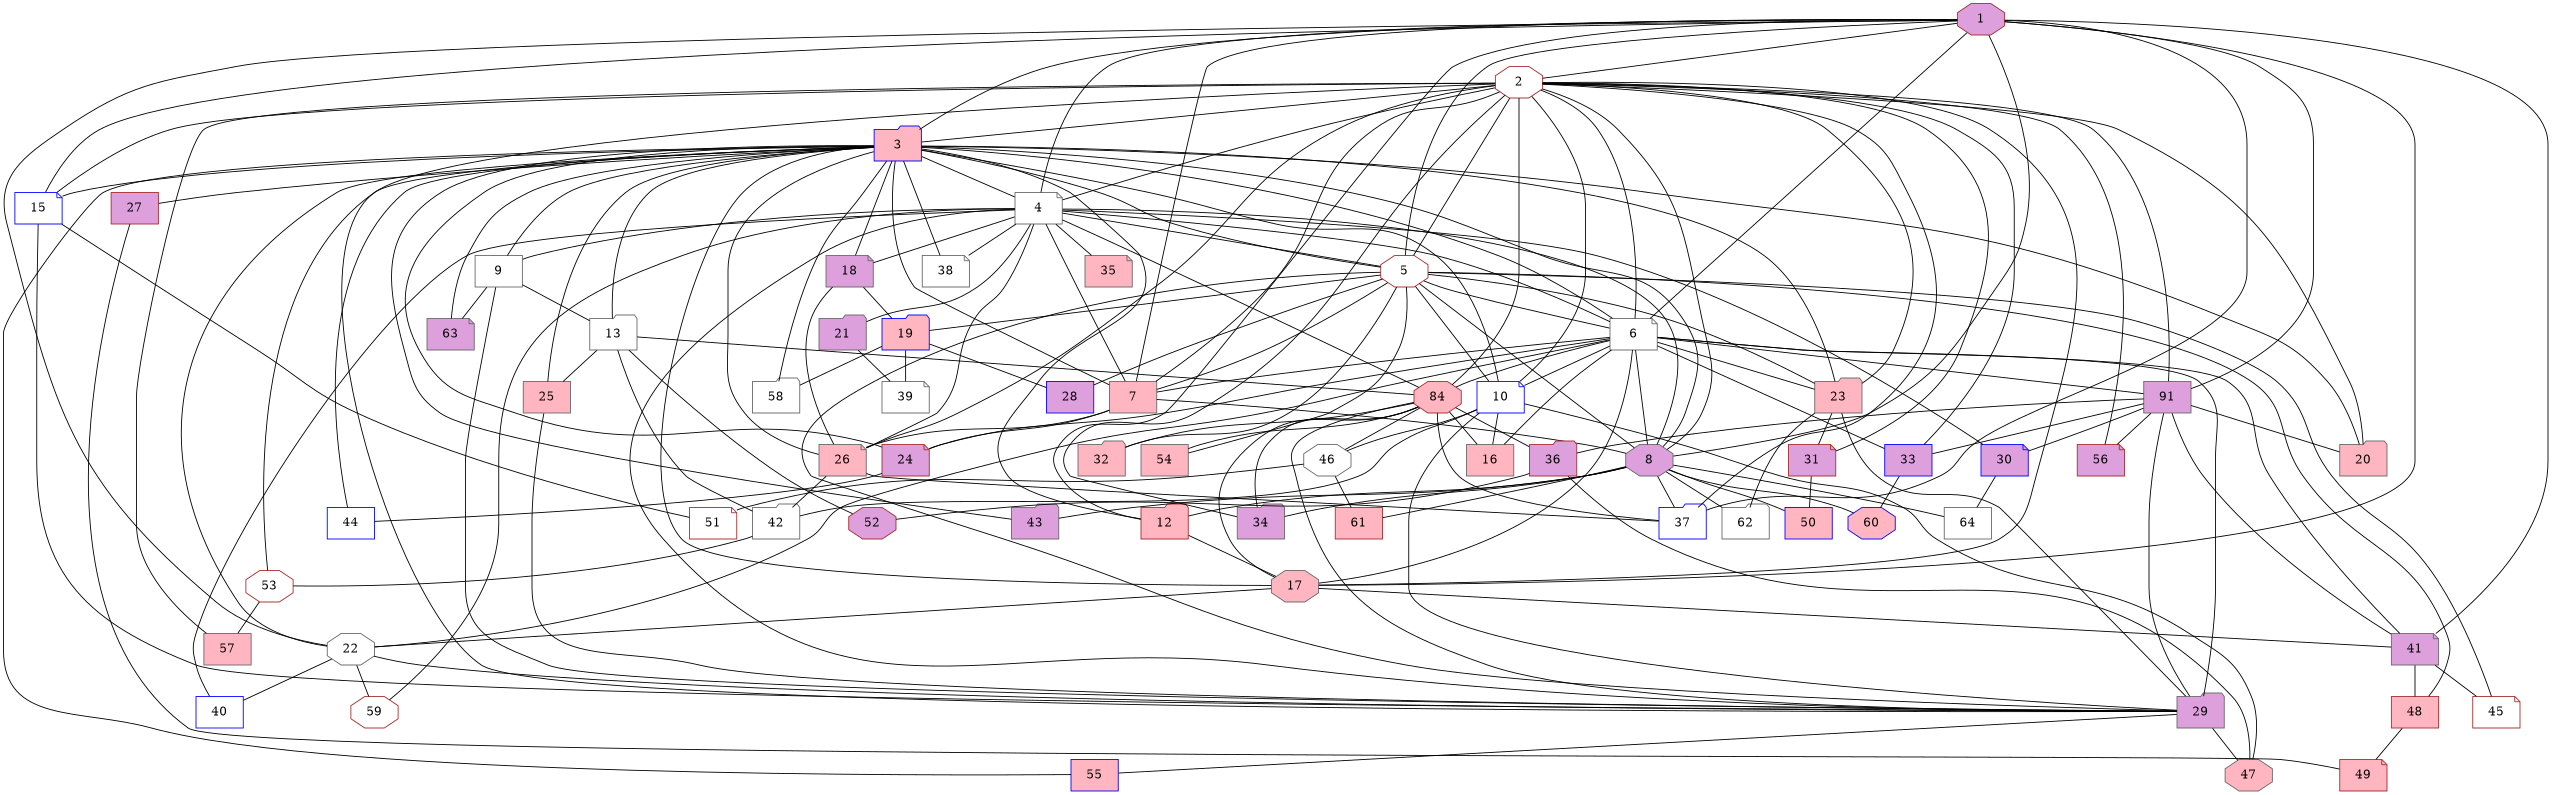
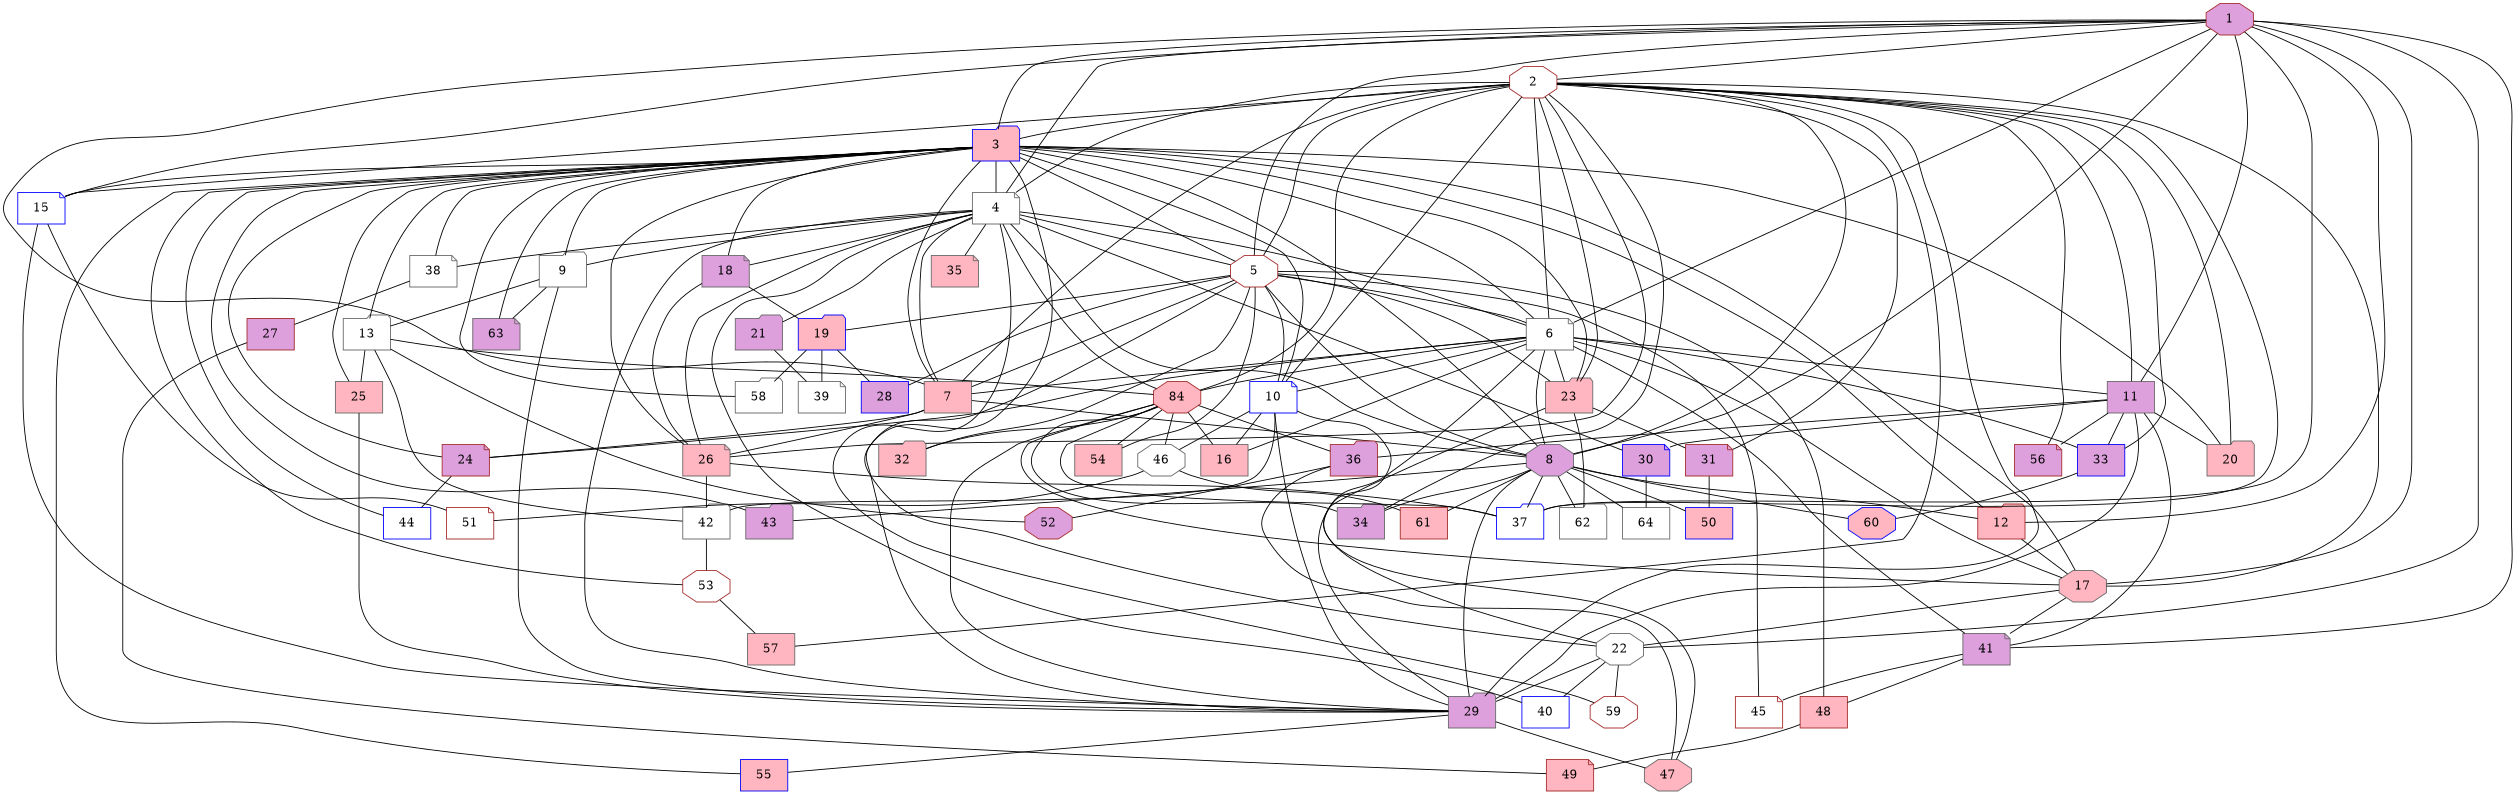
edge "3" -- "27": now "38" -- "27"
node "9": shape box -> folder
edge "6" -- "29": now "8" -- "29"
node "91": label "91" -> "11"
